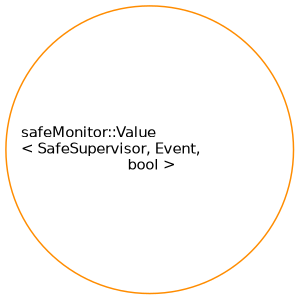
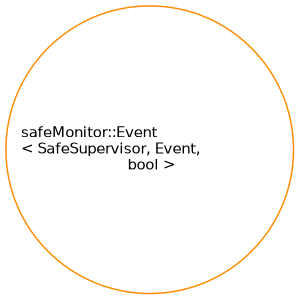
node "safeMonitor::Value < SafeSupervisor, Event, bool >": label "safeMonitor::Value < SafeSupervisor, Event, bool >" -> "safeMonitor::Event < SafeSupervisor, Event, bool >"
